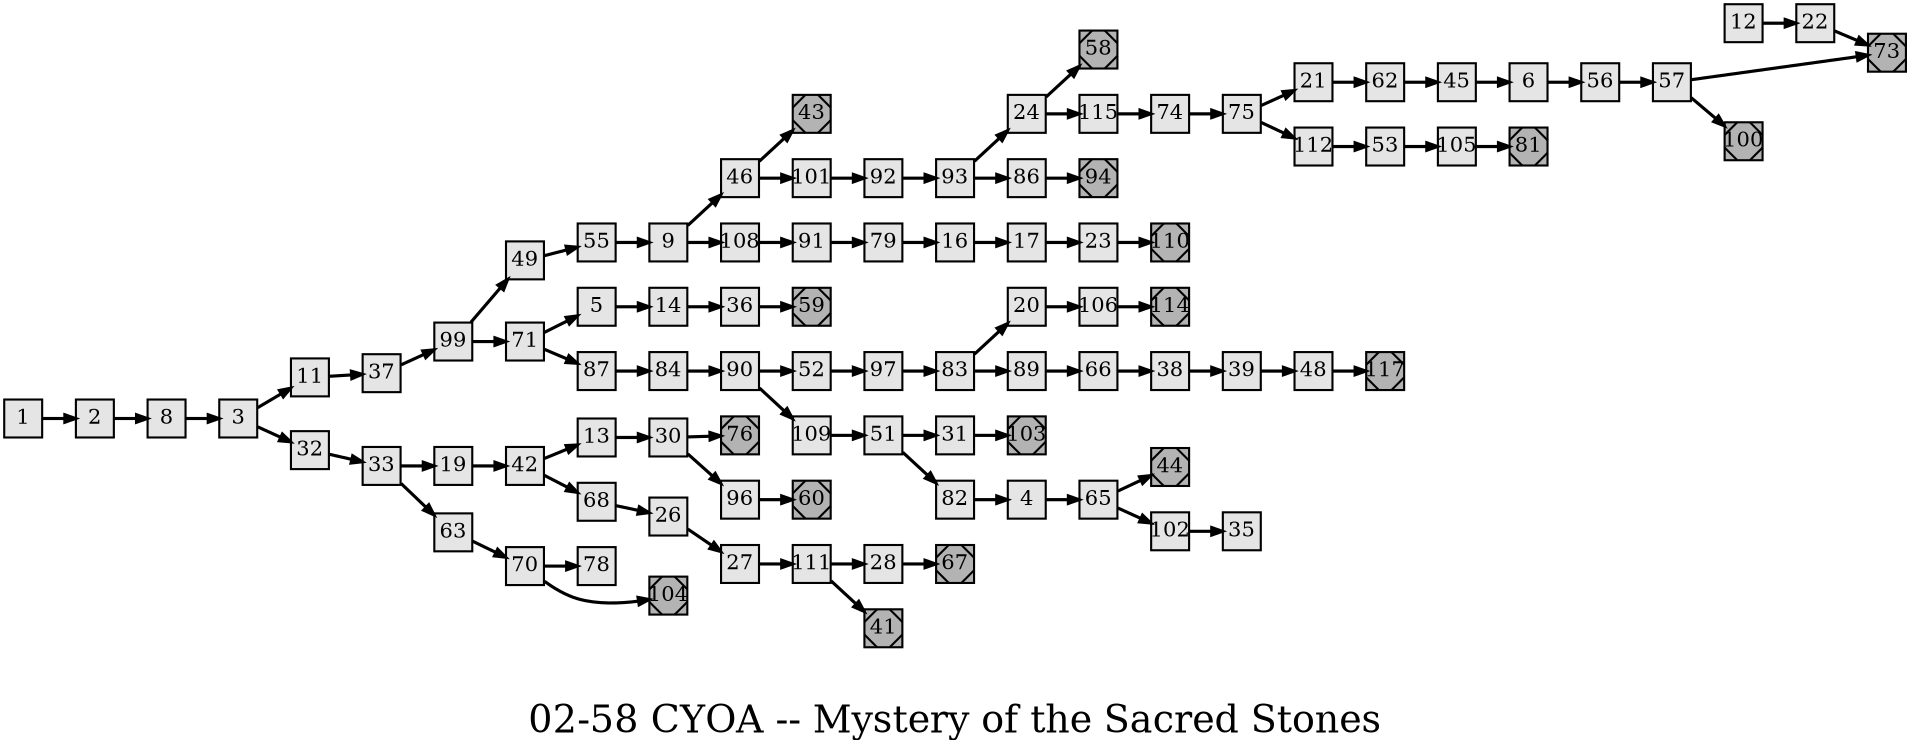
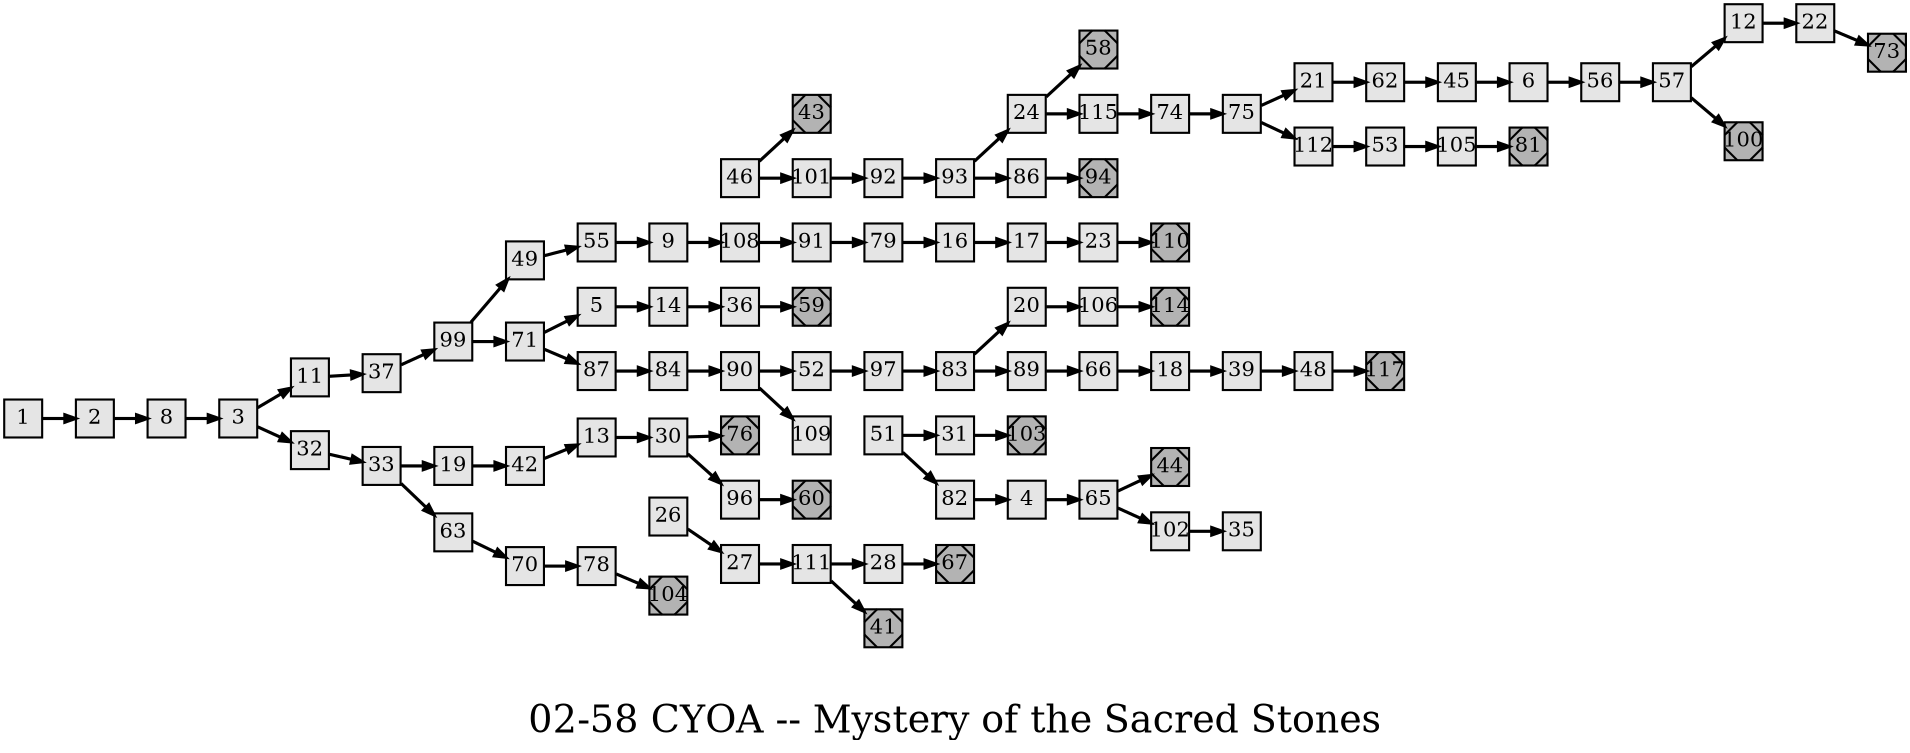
edge "57" -> "73": now "57" -> "12"
edge "9" -> "46": removed
node "38": label "38" -> "18"
edge "109" -> "51": removed
node "68": removed
edge "70" -> "104": now "78" -> "104"
